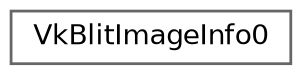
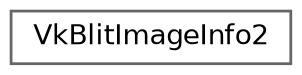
node "VkBlitImageInfo0": label "VkBlitImageInfo0" -> "VkBlitImageInfo2"
